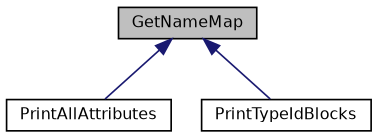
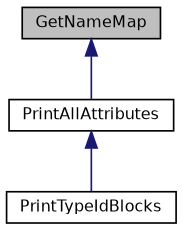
edge "PrintTypeIdBlocks" -> "GetNameMap": now "PrintTypeIdBlocks" -> "PrintAllAttributes"
